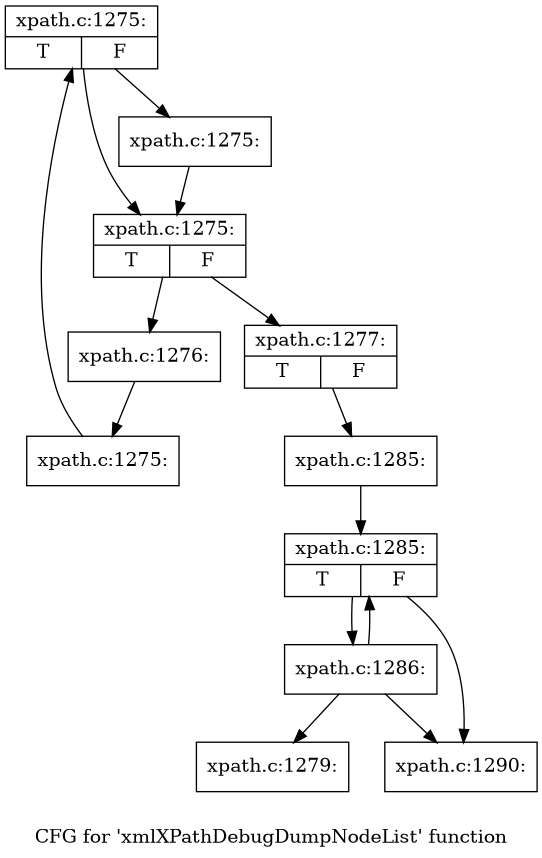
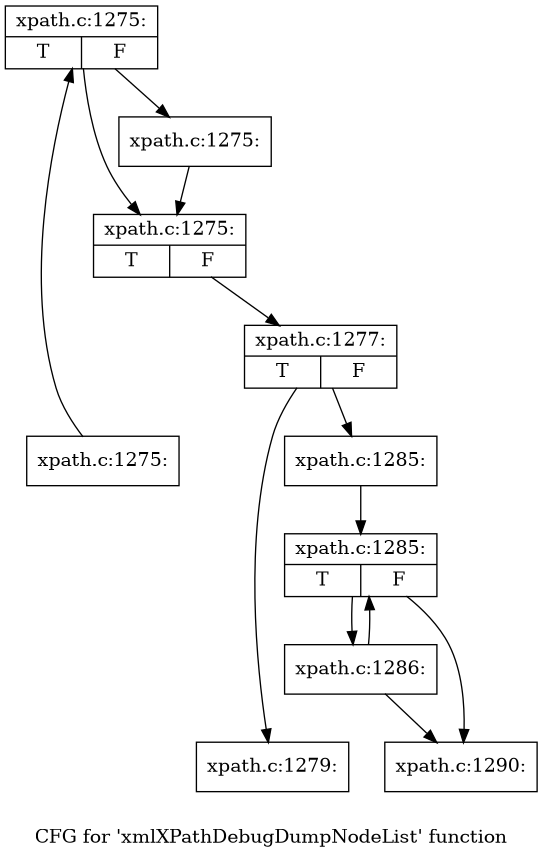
node "xpath.c:1276:": removed
edge "xpath.c:1286:" -> "xpath.c:1279:": now "xpath.c:1277:" -> "xpath.c:1279:"
